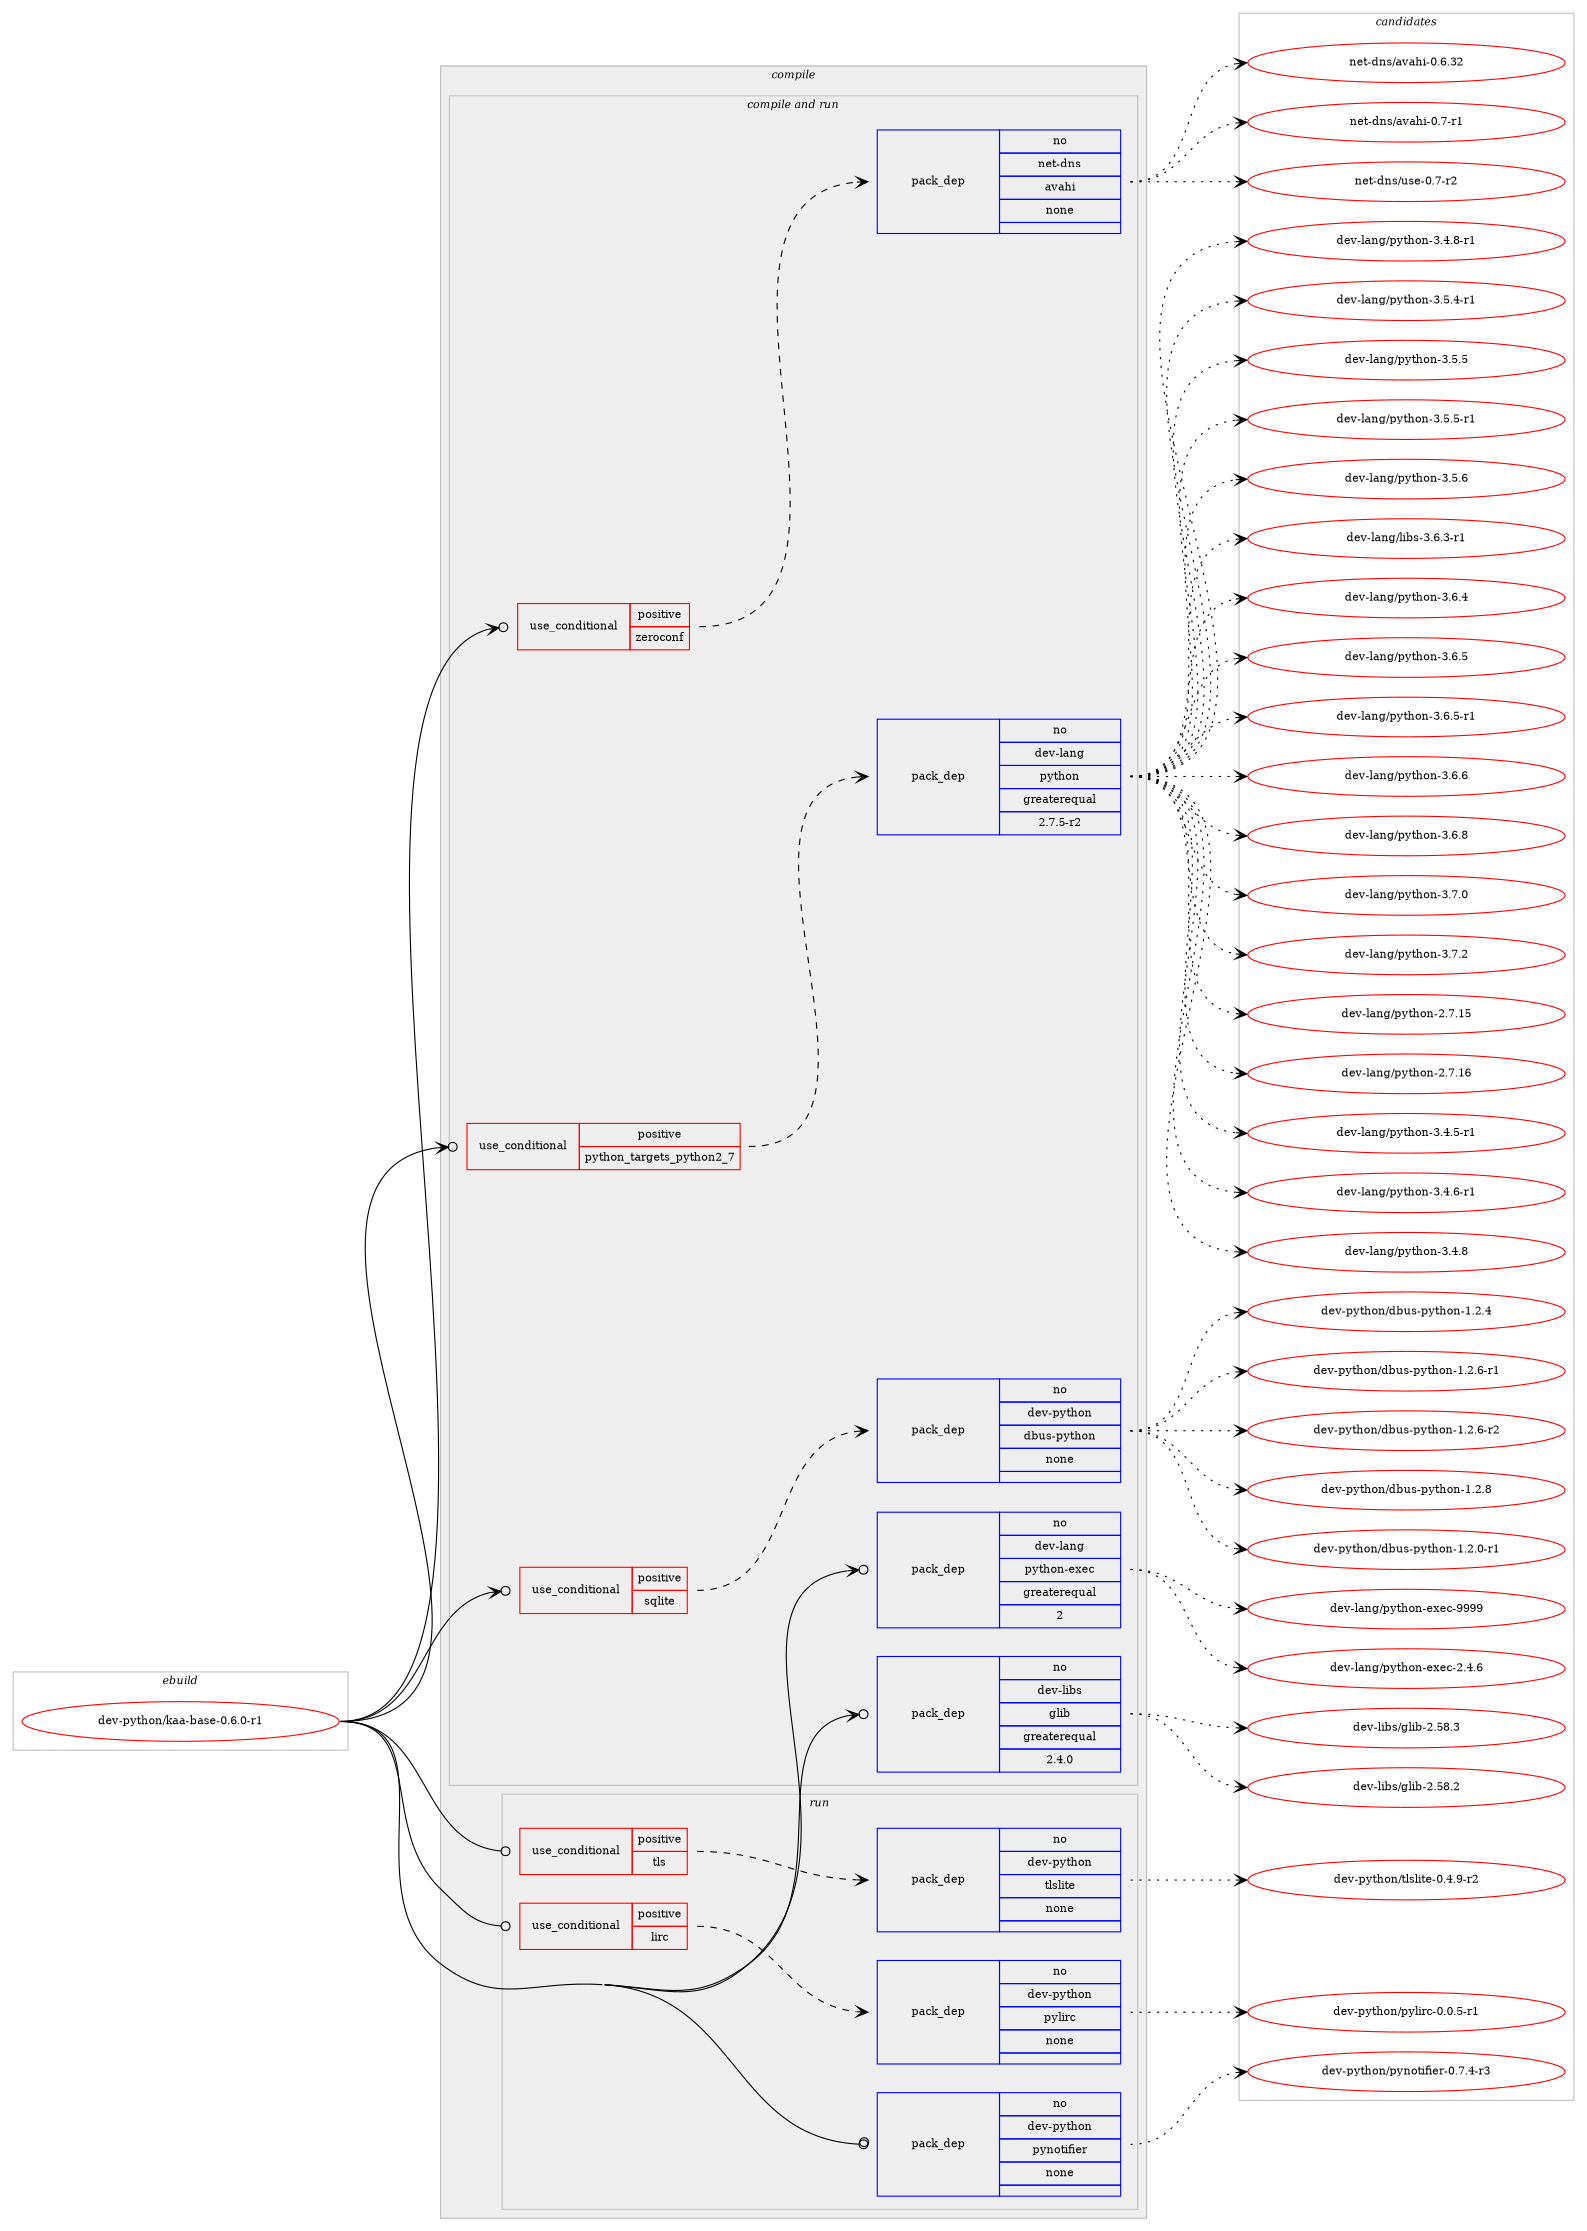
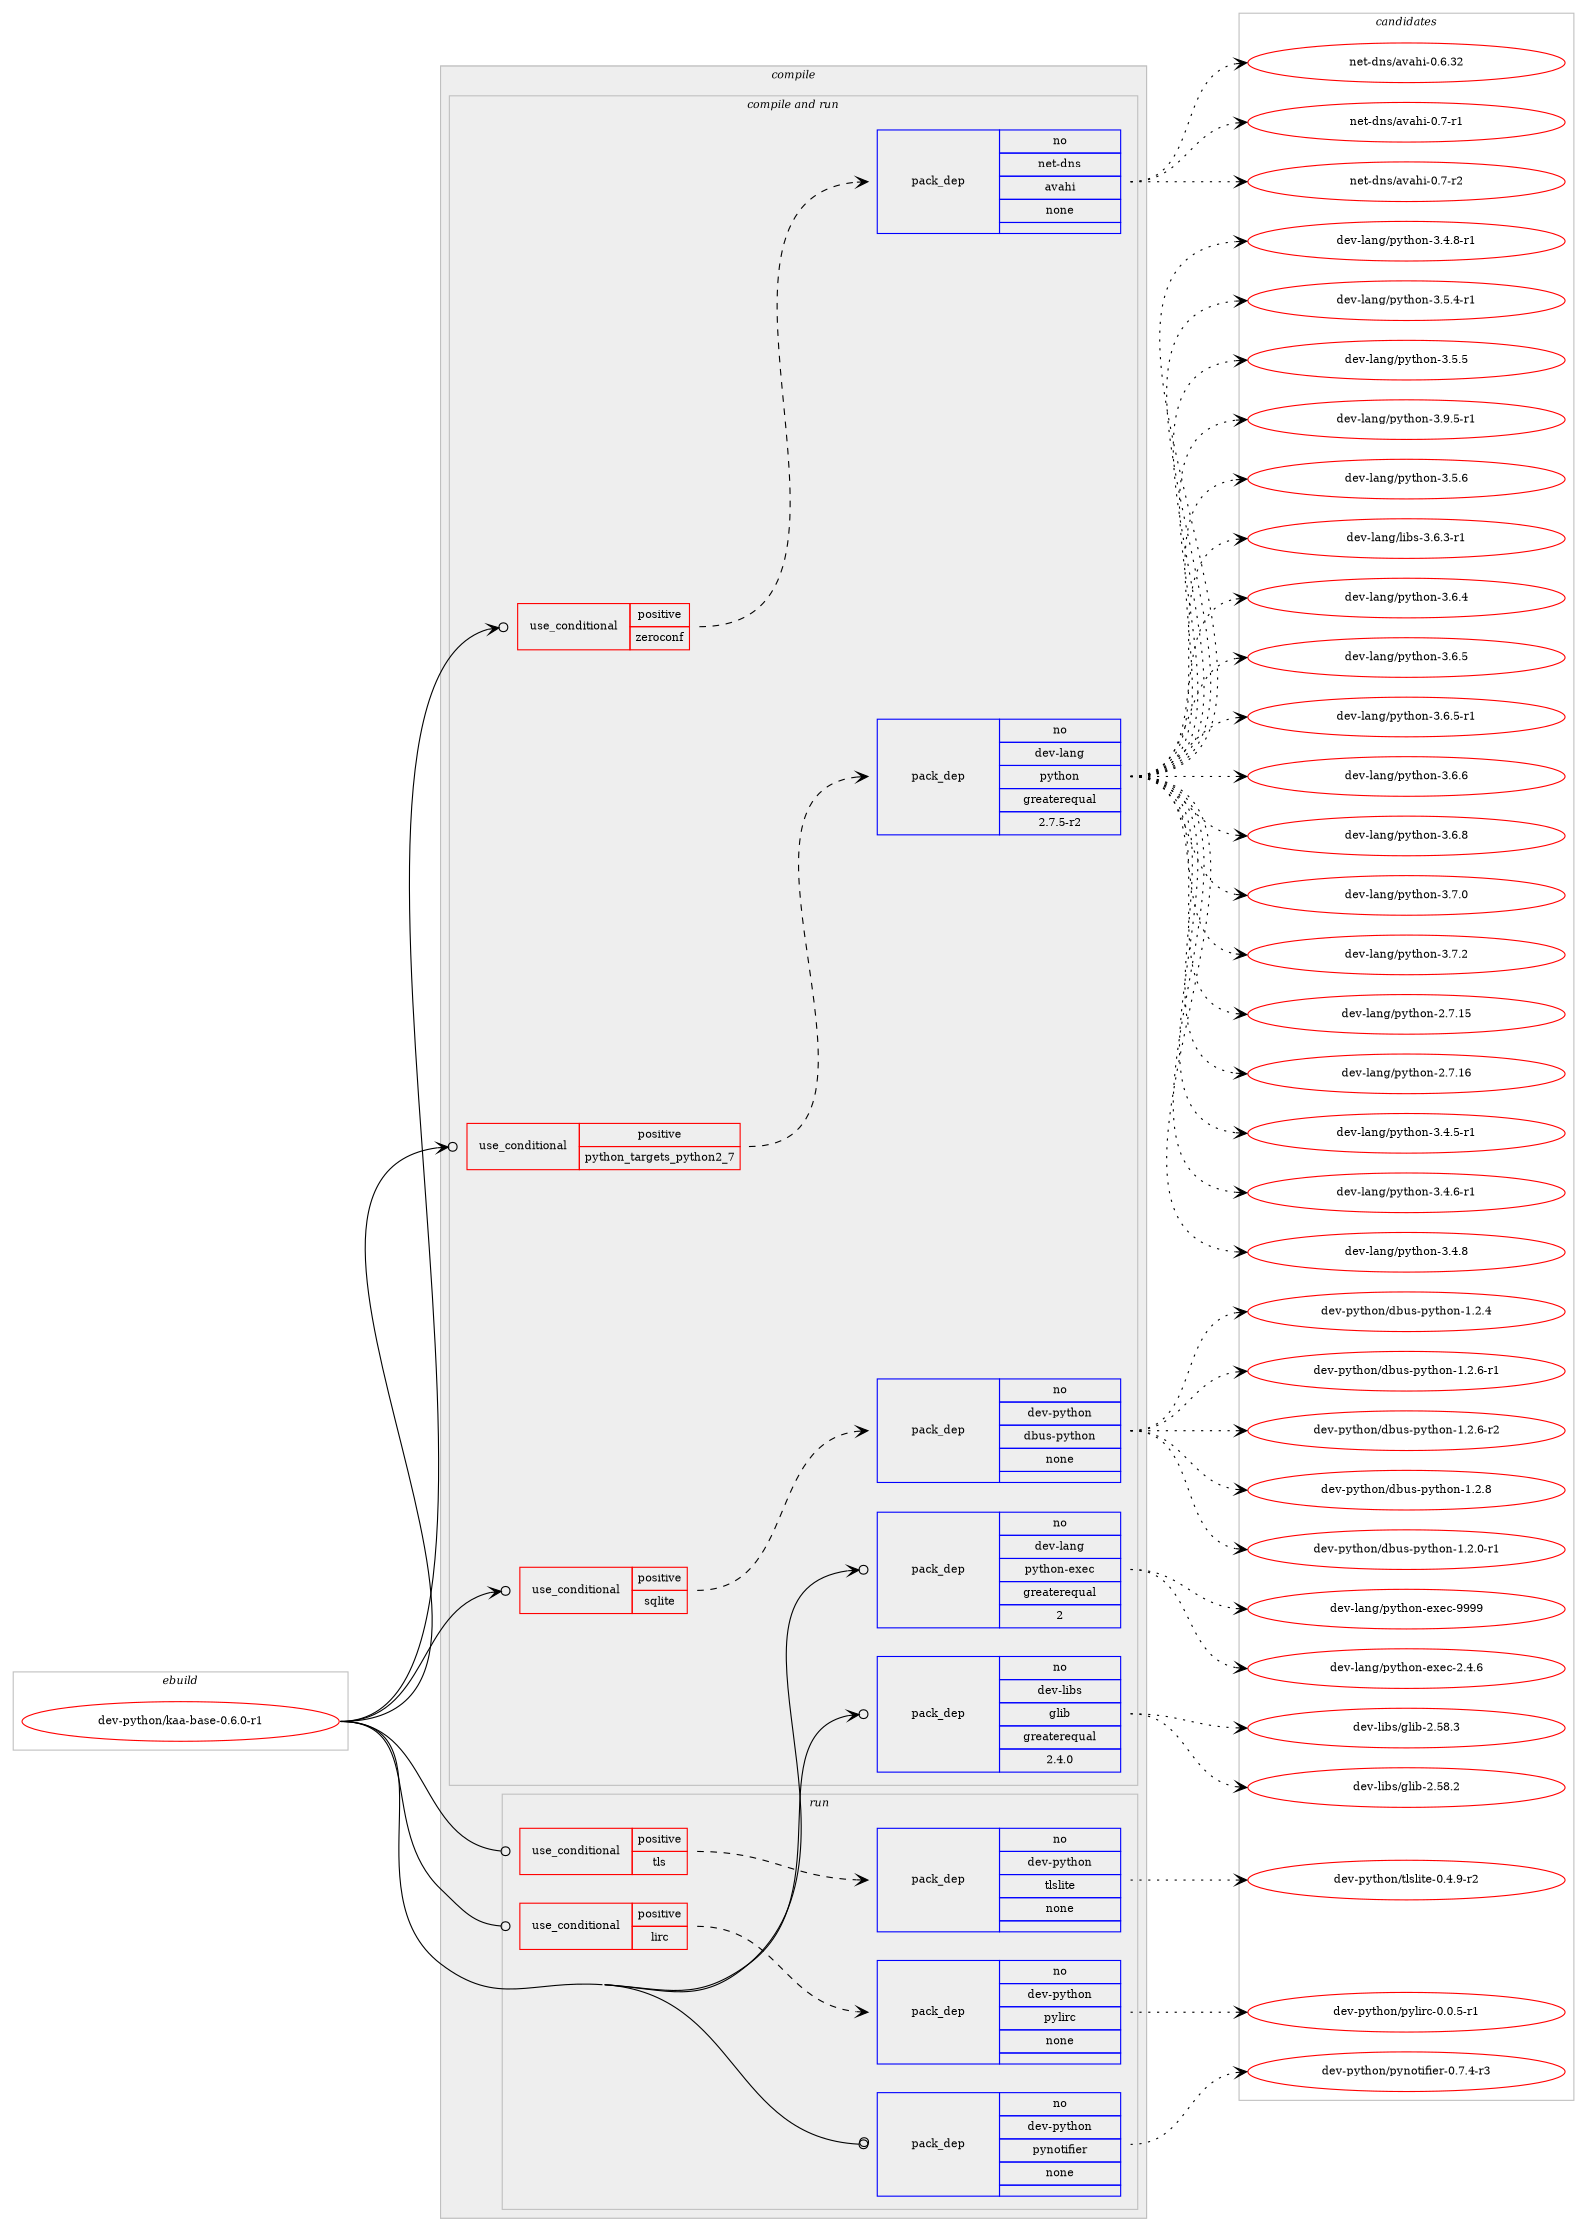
node "net-dns/use-0.7-r2": label "net-dns/use-0.7-r2" -> "net-dns/avahi-0.7-r2"
node "dev-lang/python-3.5.5-r1": label "dev-lang/python-3.5.5-r1" -> "dev-lang/python-3.9.5-r1"
